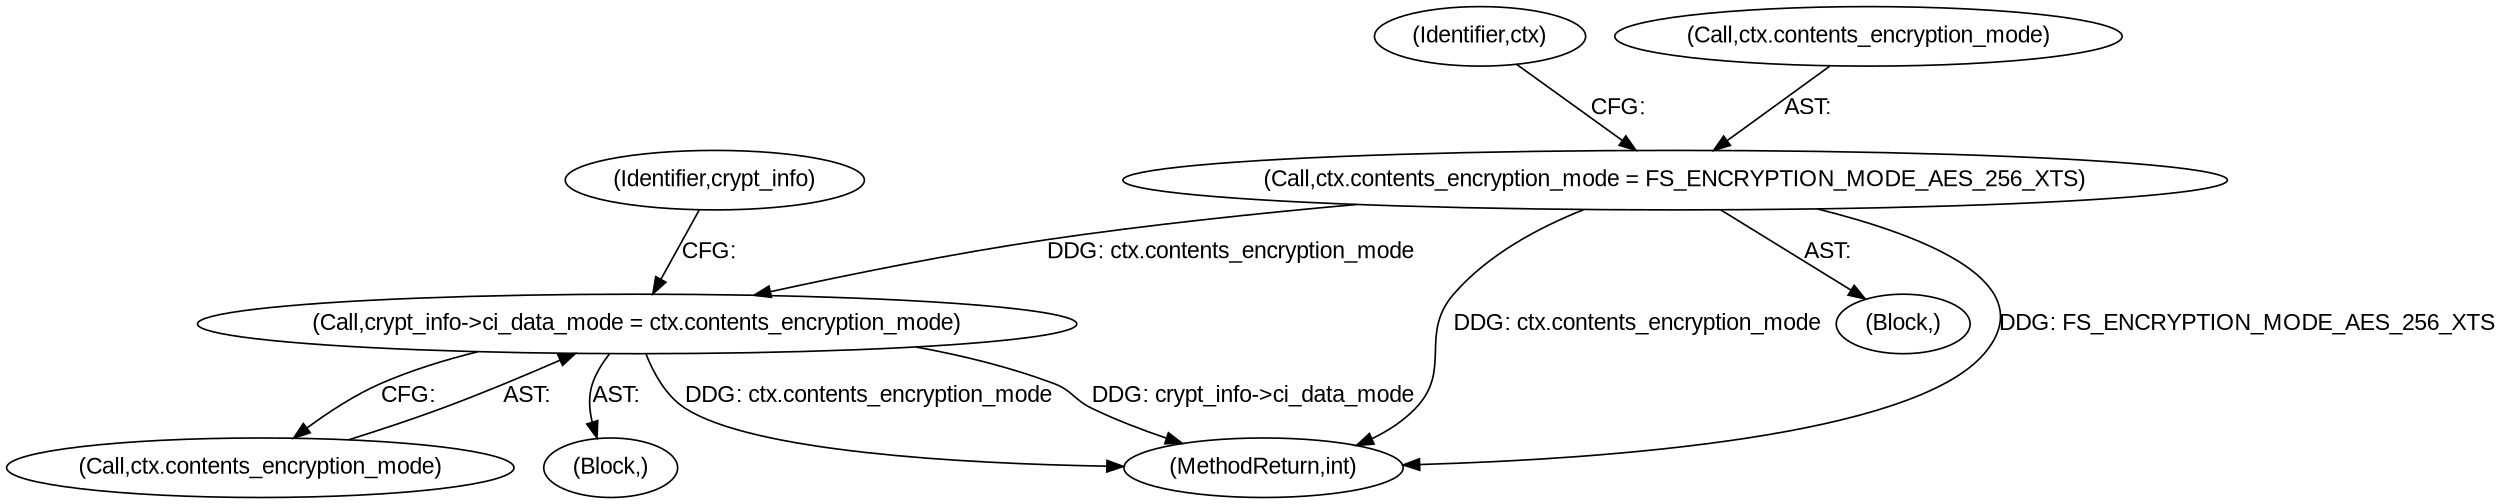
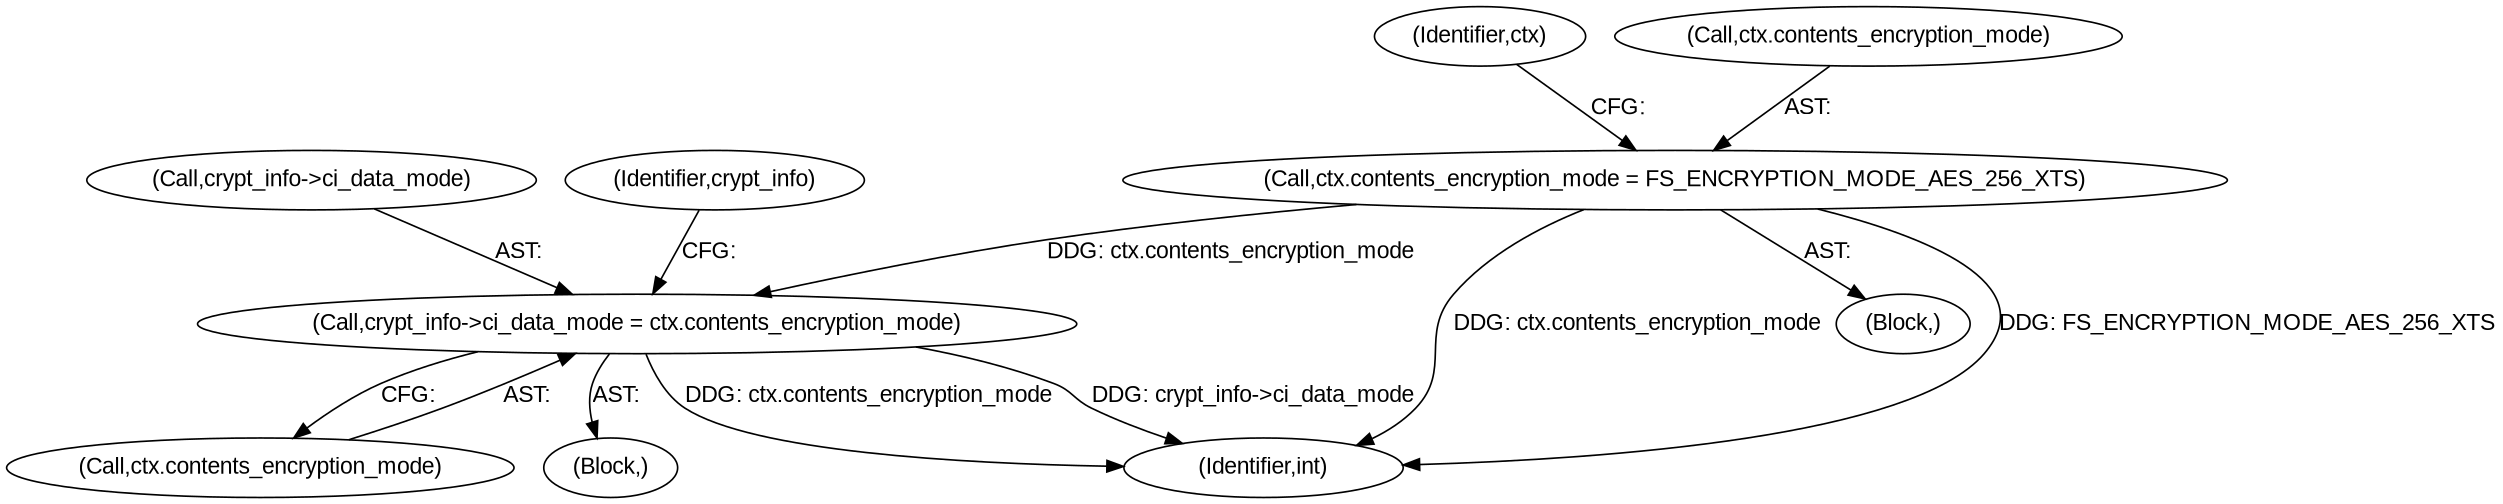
node "(Call,crypt_info->ci_data_mode)": added
node "(MethodReturn,int)": label "(MethodReturn,int)" -> "(Identifier,int)"
